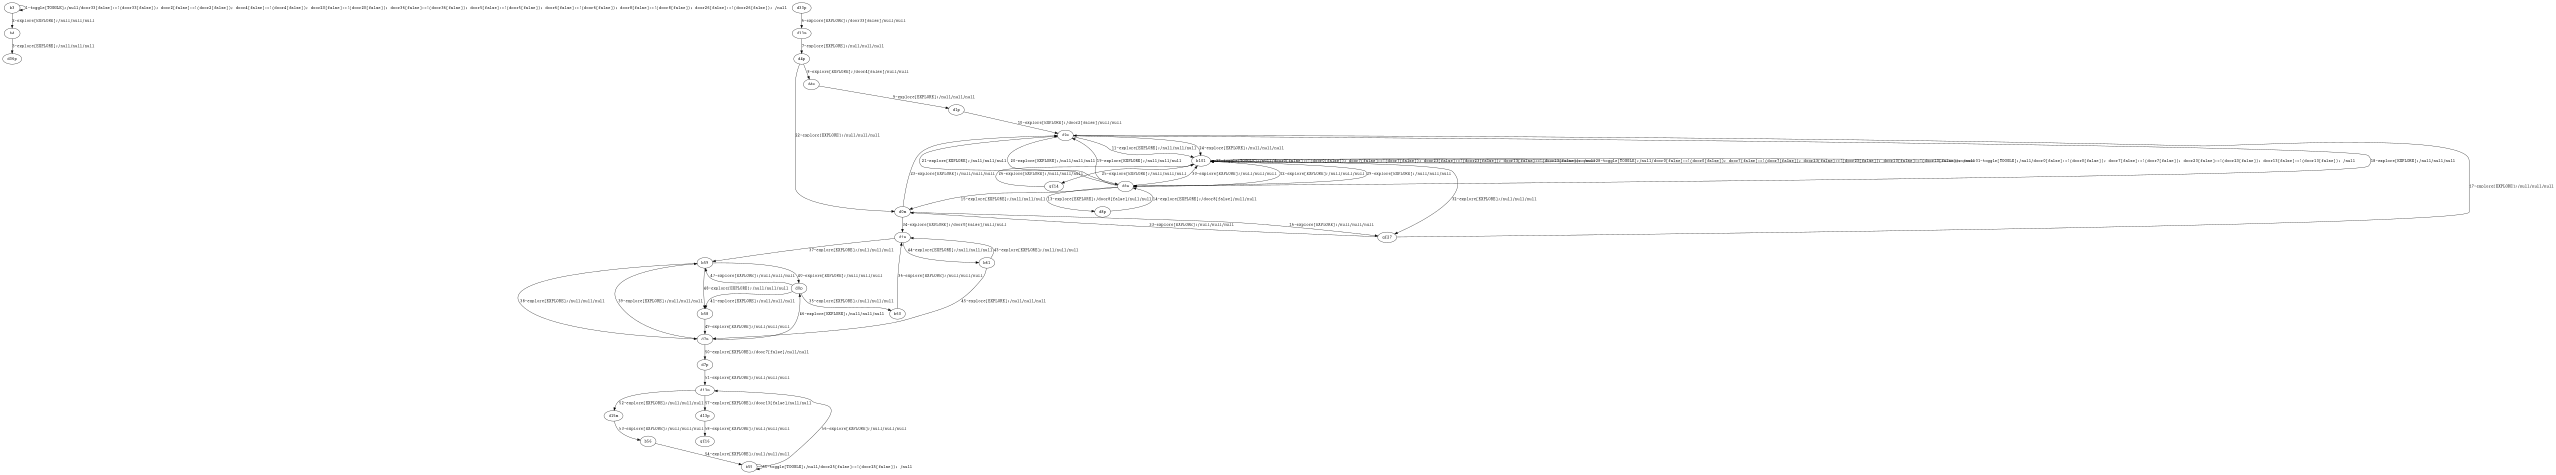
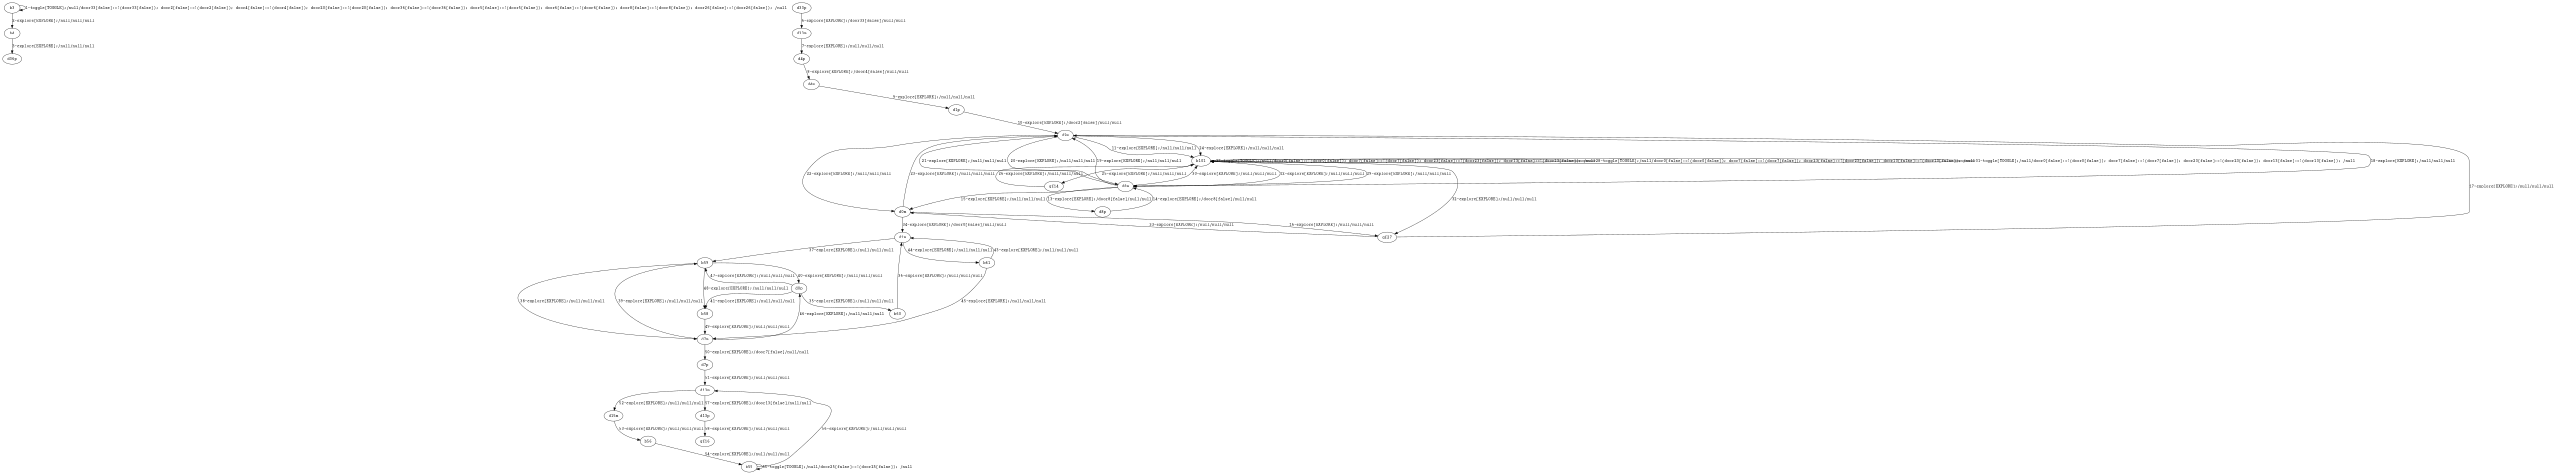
edge "d4p" -> "d0m": now "d2m" -> "d0m"
